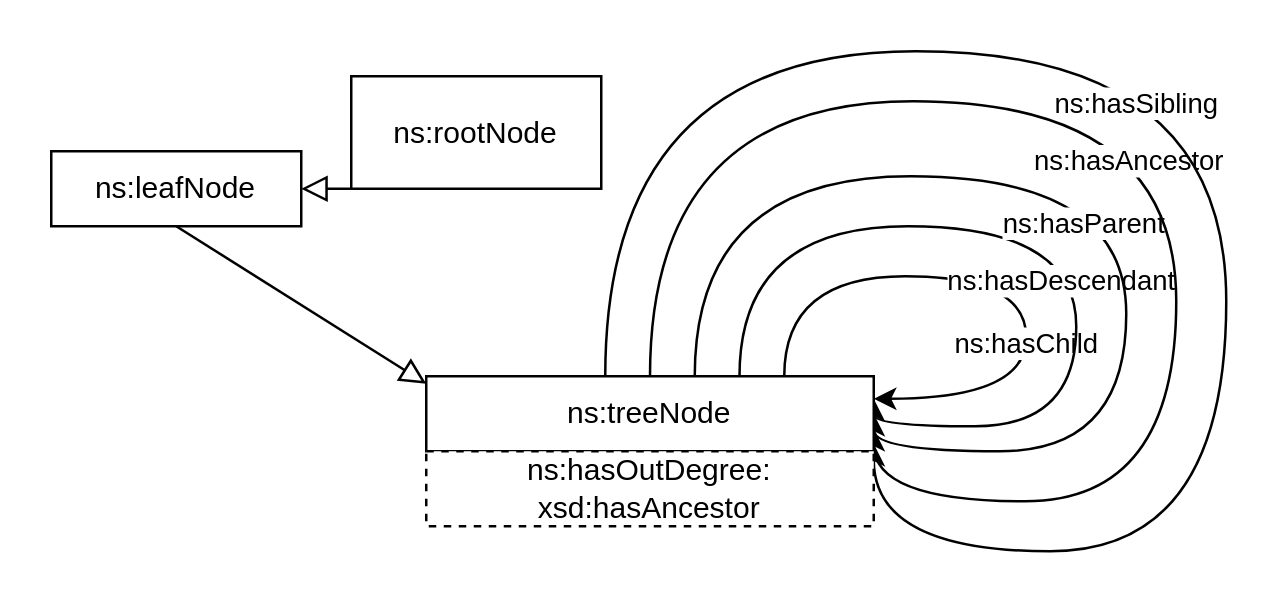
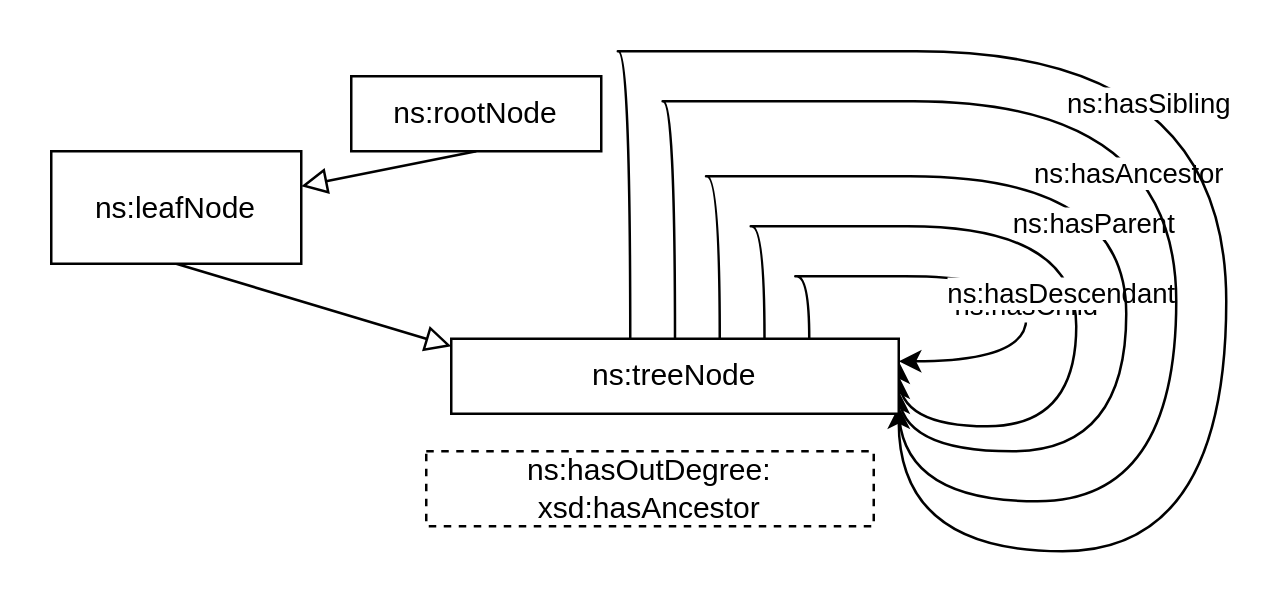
node "ns:rootNode": size 250x113 -> 250x75
node "ns:leafNode": size 250x75 -> 250x113
node "ns:treeNode": moved (650, 414) -> (675, 376)
